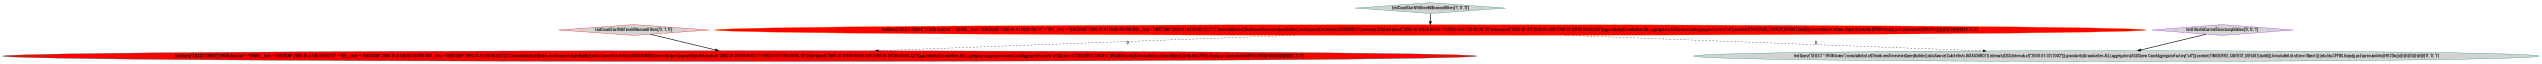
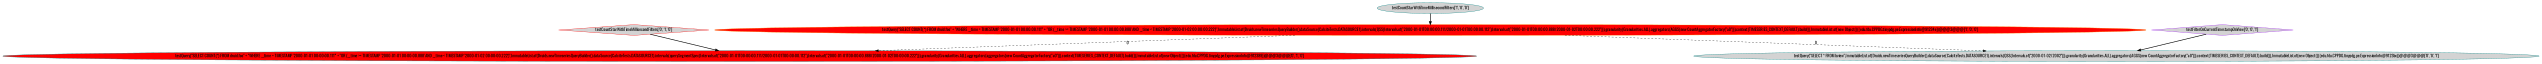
node "testCountStarWithTimeMillisecondFilters['1', '0', '0']": shape diamond -> ellipse
